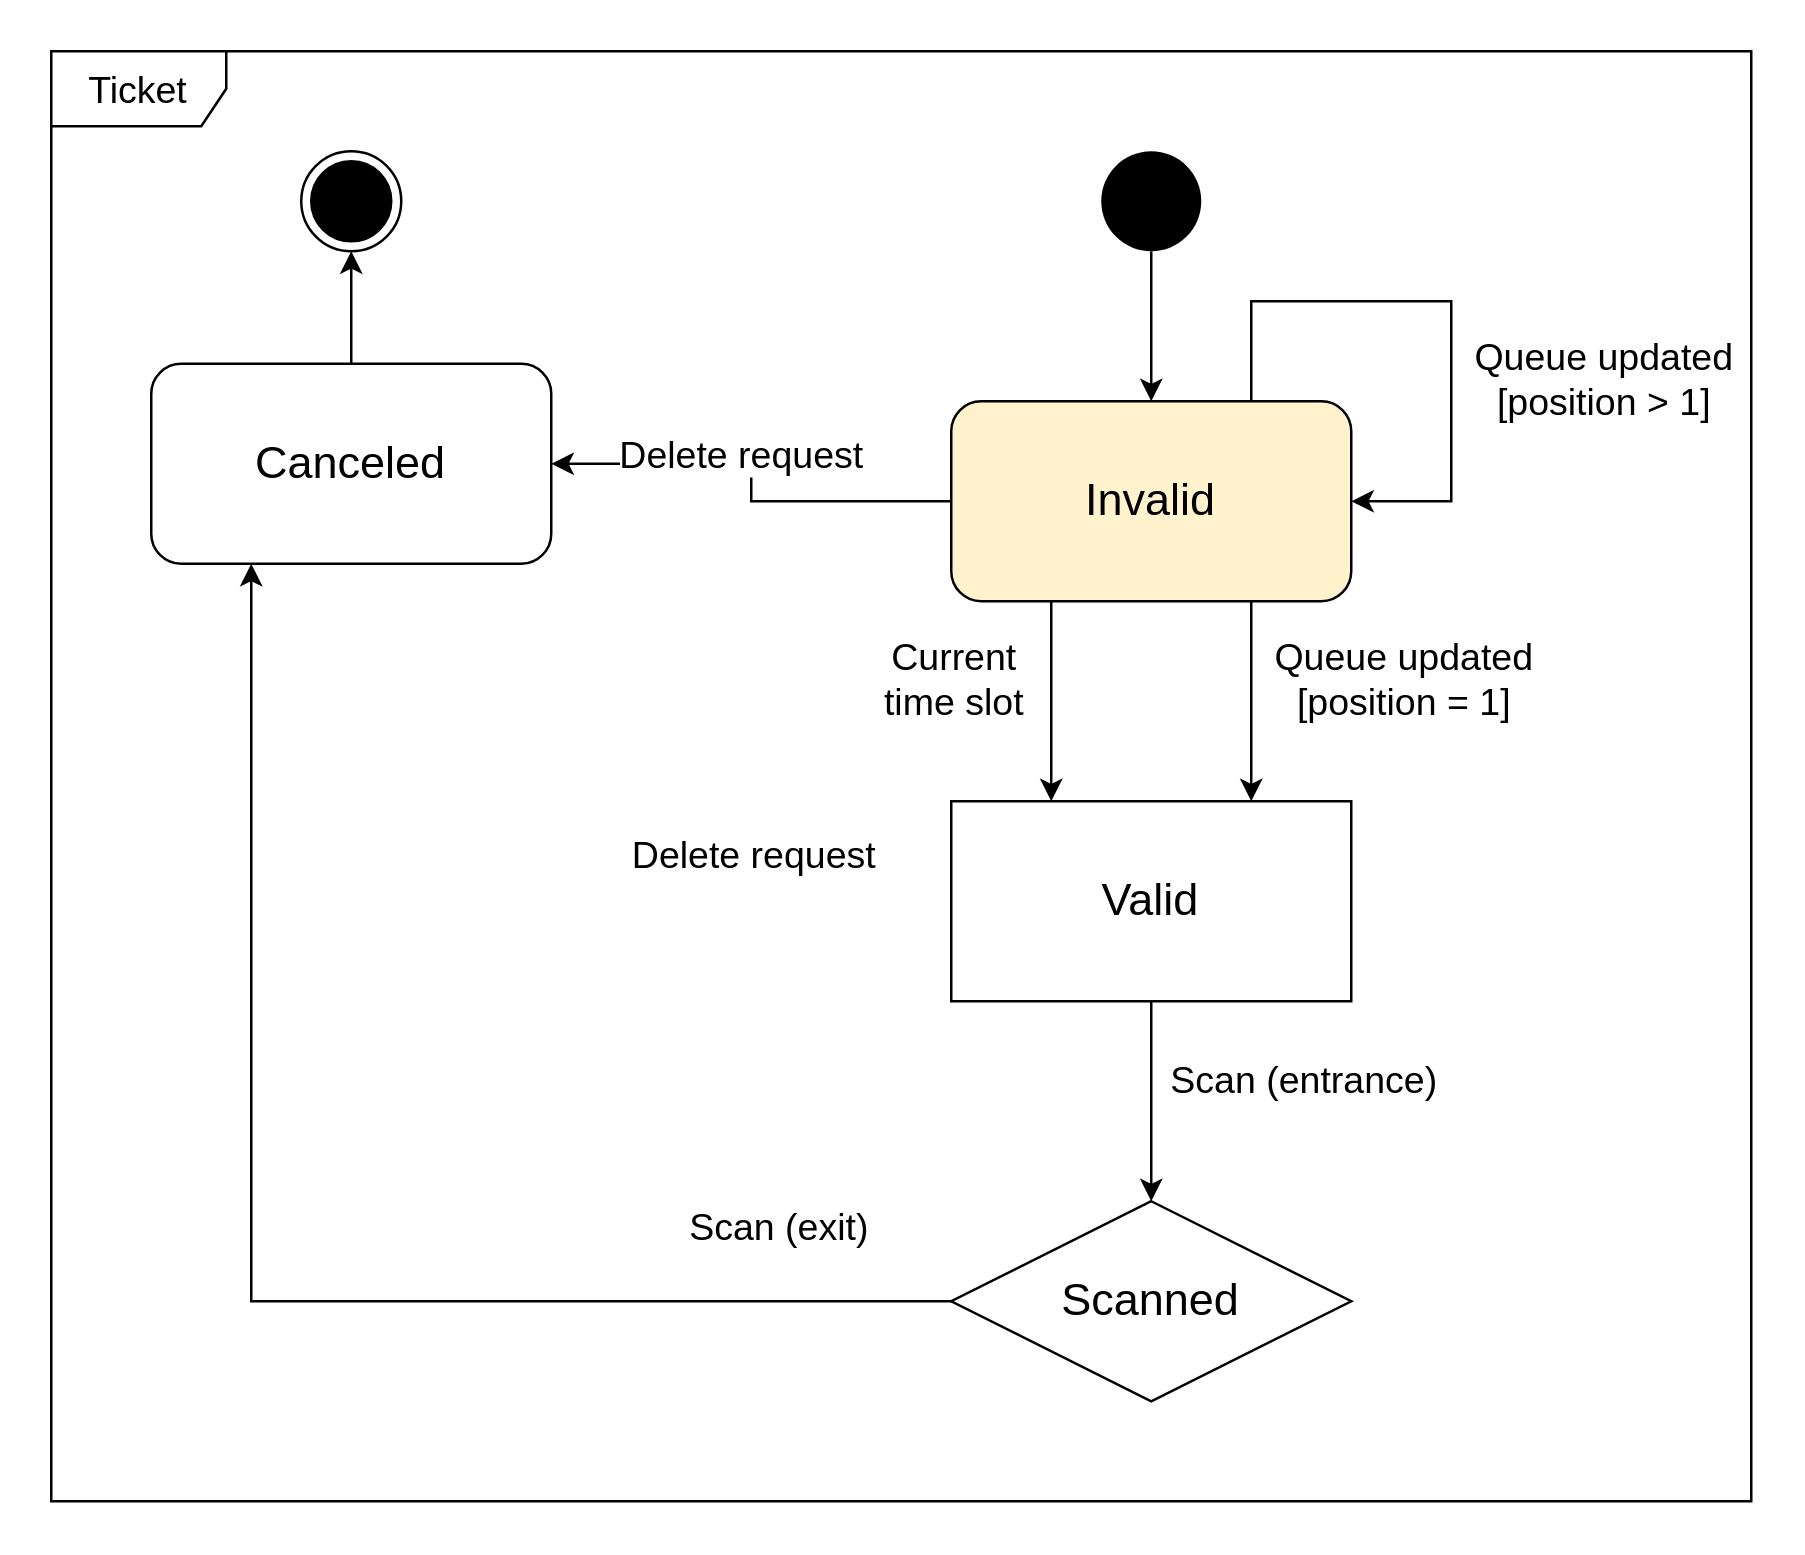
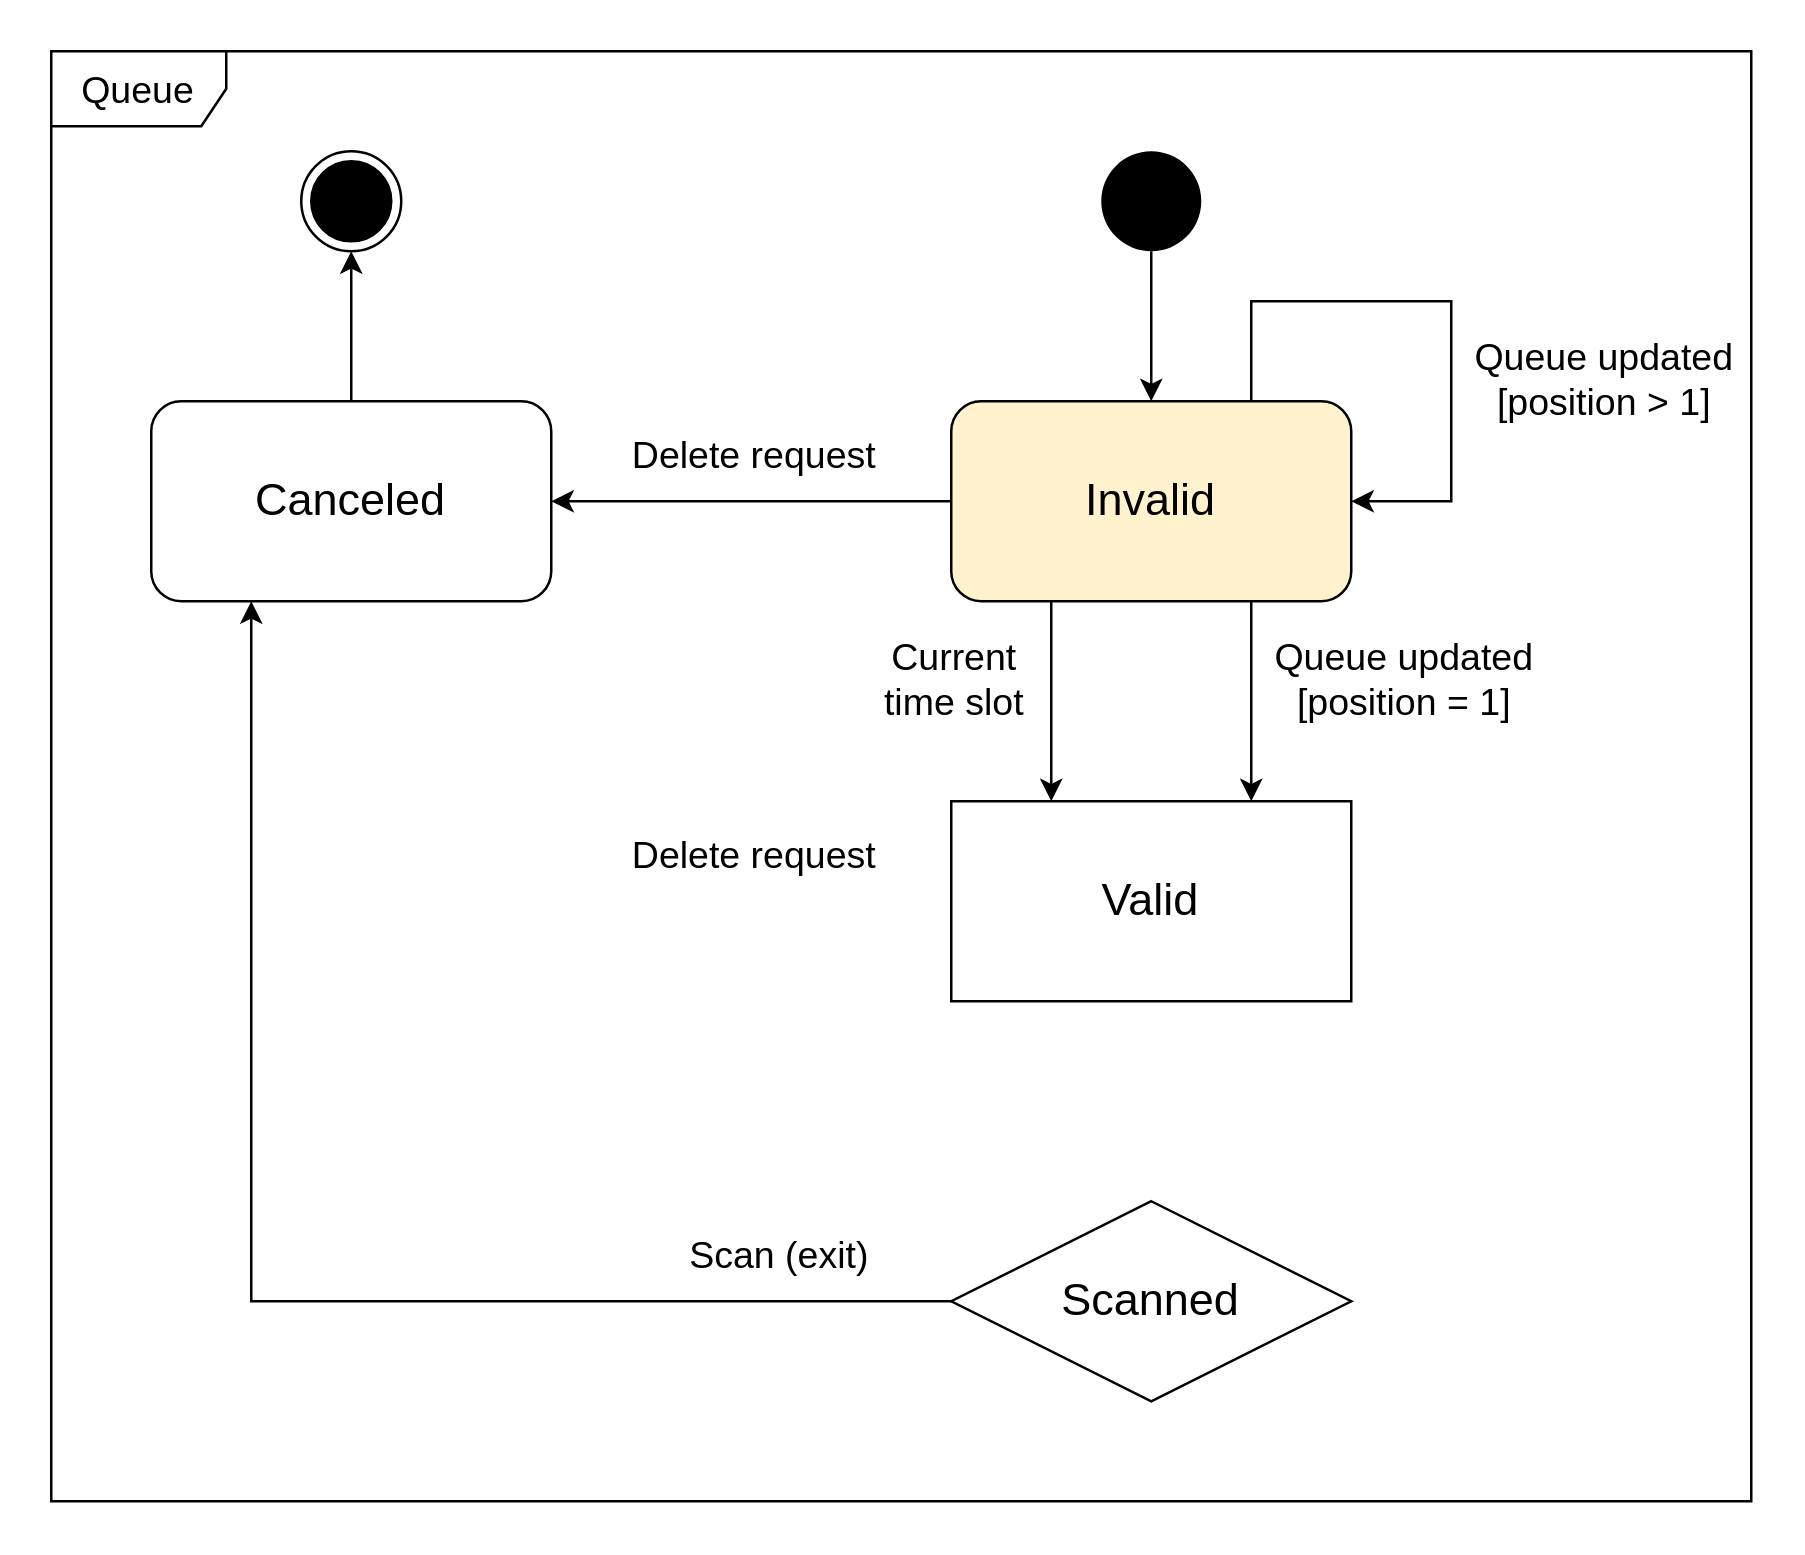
node "Ticket": label "Ticket" -> "Queue"
node "Canceled": moved (351, 464) -> (351, 501)
edge "Valid" -> "Scanned": removed, label "Scan (entrance)"
